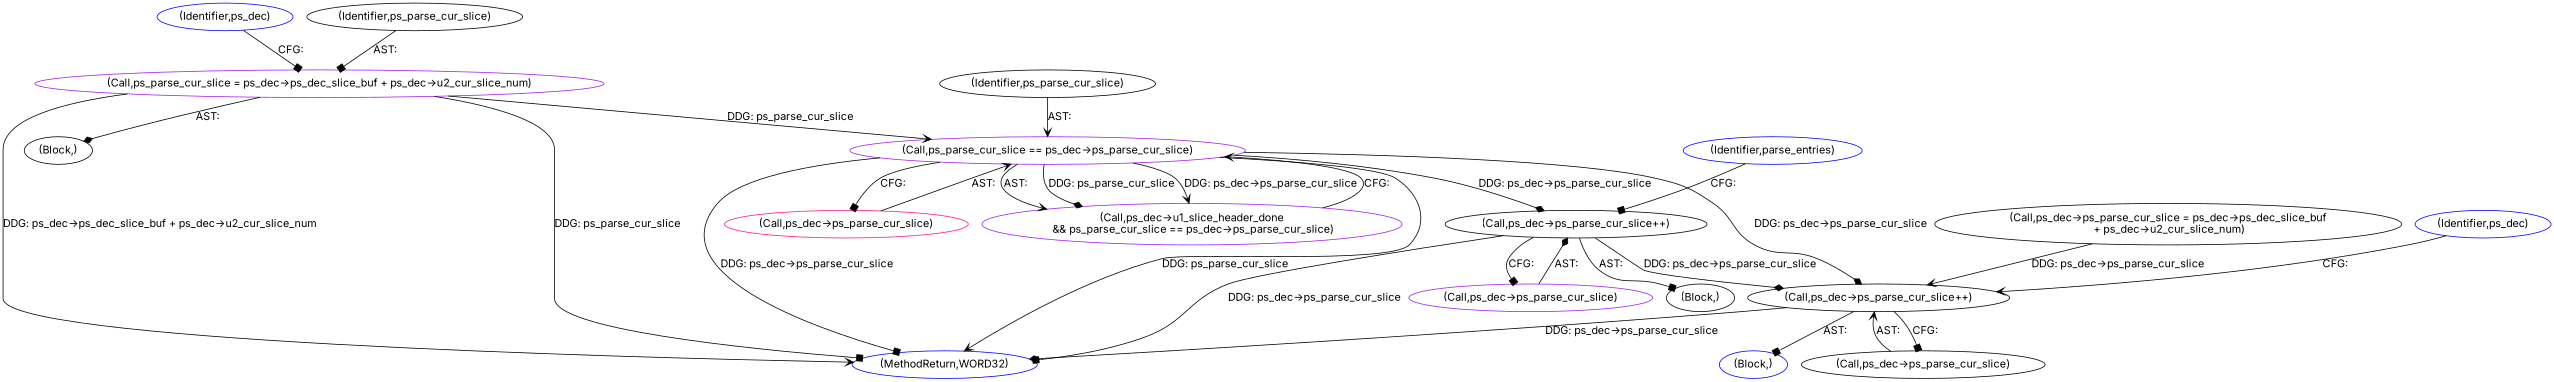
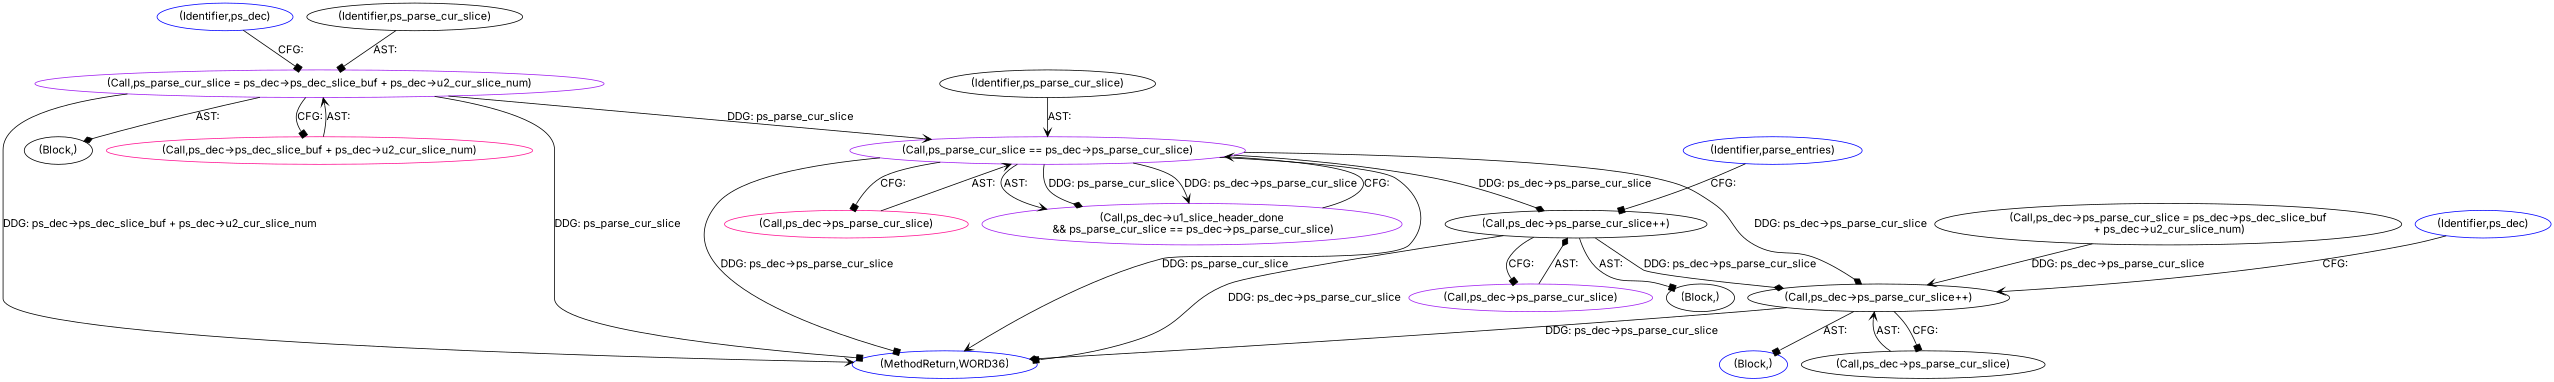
node "(Call,ps_dec->ps_dec_slice_buf + ps_dec->u2_cur_slice_num)": added
node "(MethodReturn,WORD32)": label "(MethodReturn,WORD32)" -> "(MethodReturn,WORD36)"
